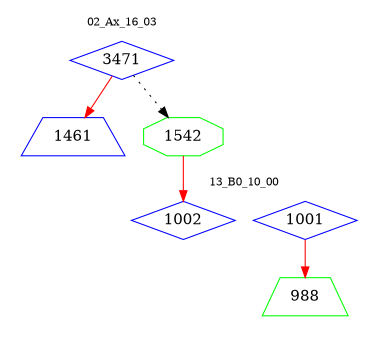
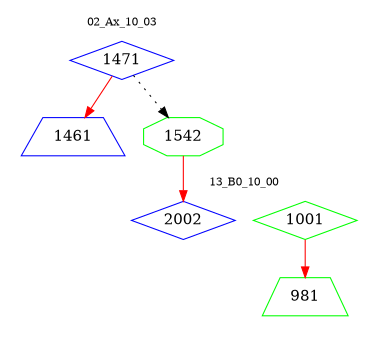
cluster "02_Ax_16_03": label "02_Ax_16_03" -> "02_Ax_10_03"
node "3471": label "3471" -> "1471"
node "1002": label "1002" -> "2002"
node "1001": color blue -> green
node "988": label "988" -> "981"
